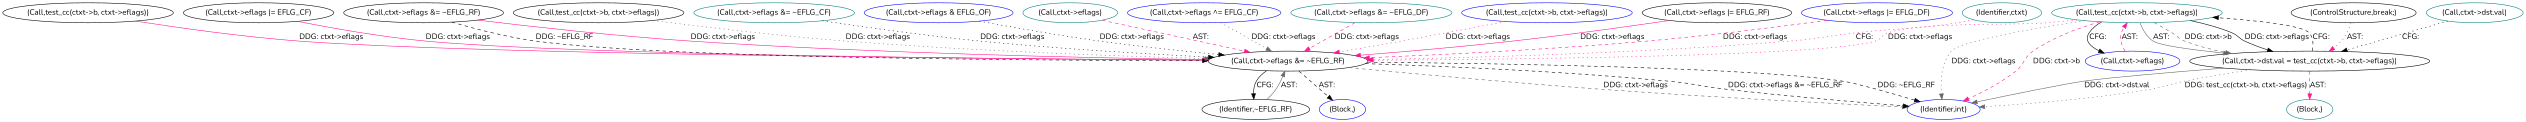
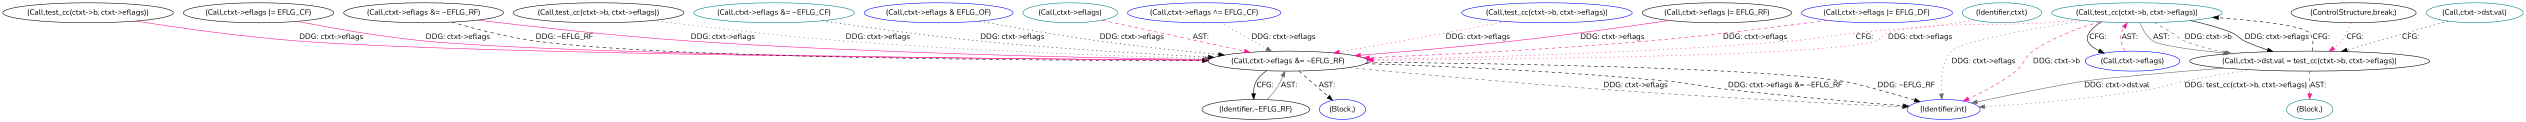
node "(Call,ctxt->eflags &= ~EFLG_DF)": removed
edge "(ControlStructure,break;)" -> "(Call,ctxt->dst.val = test_cc(ctxt->b, ctxt->eflags))": label "AST: " -> "CFG: "
